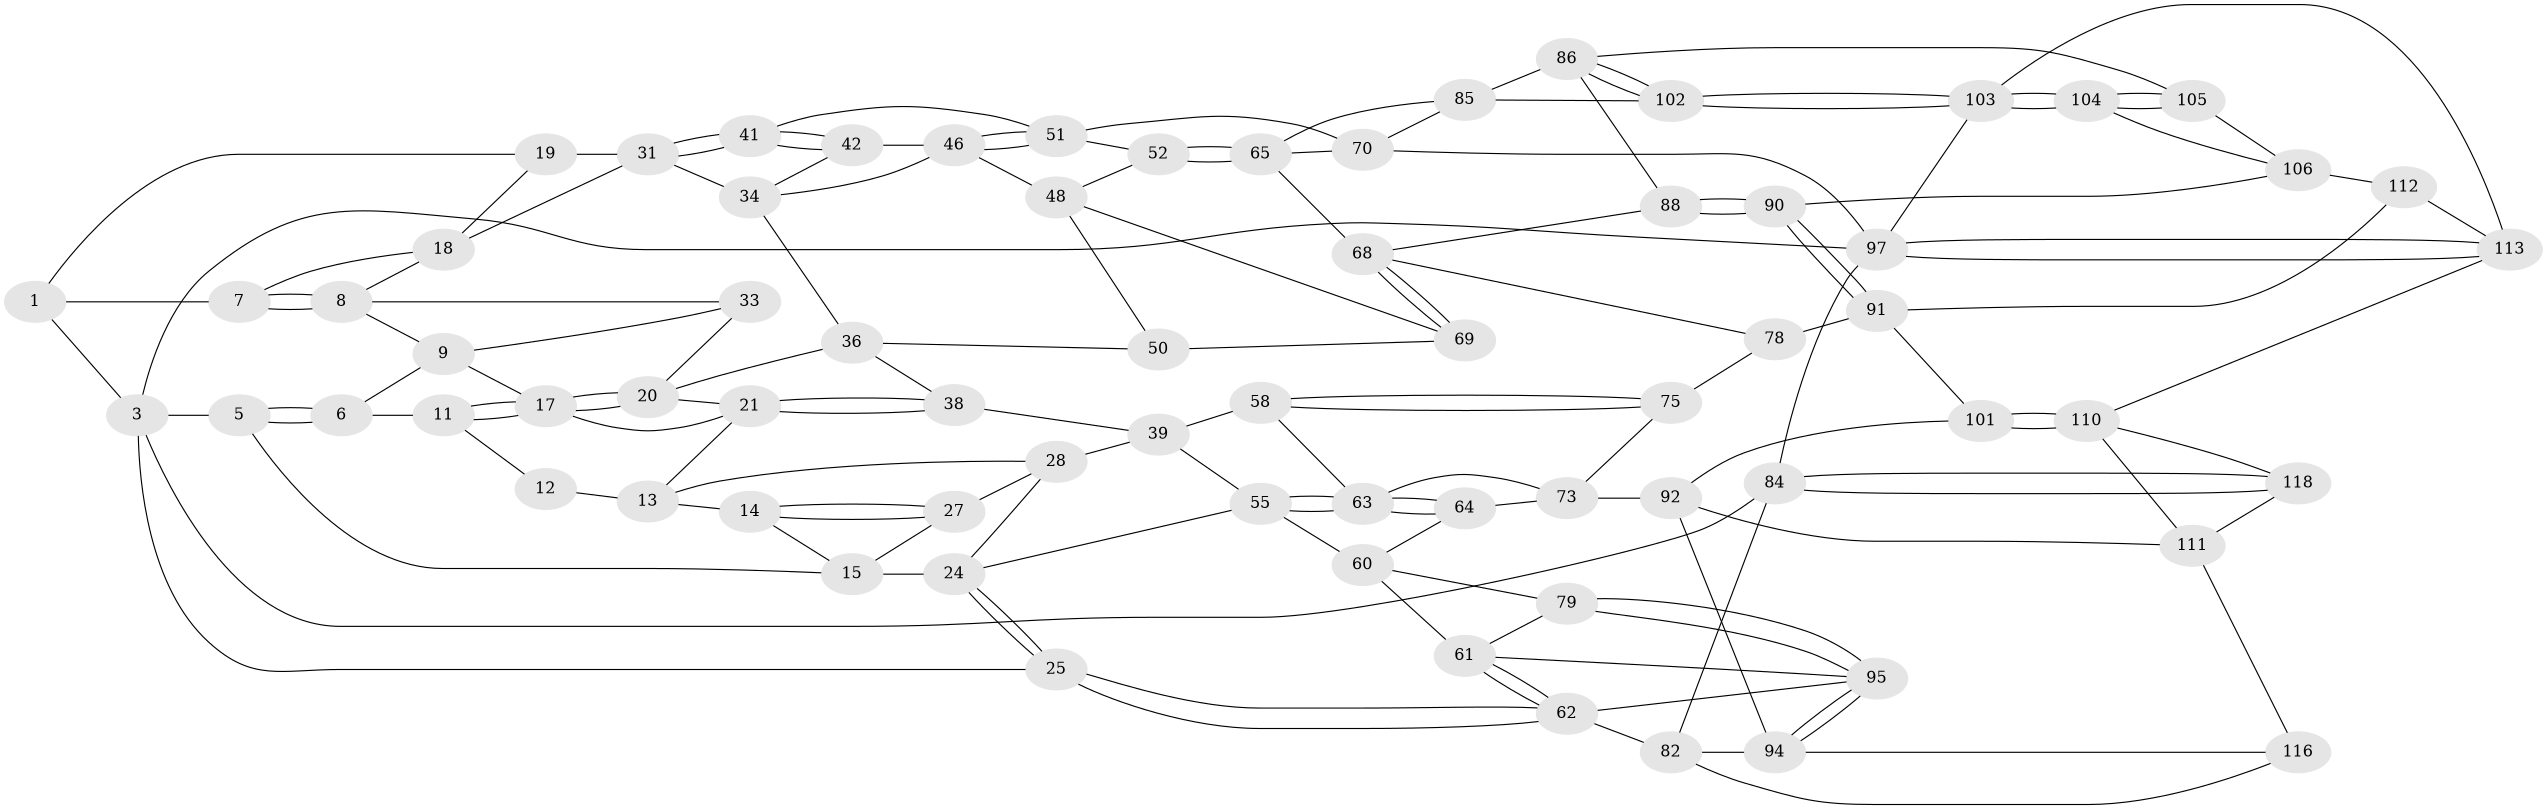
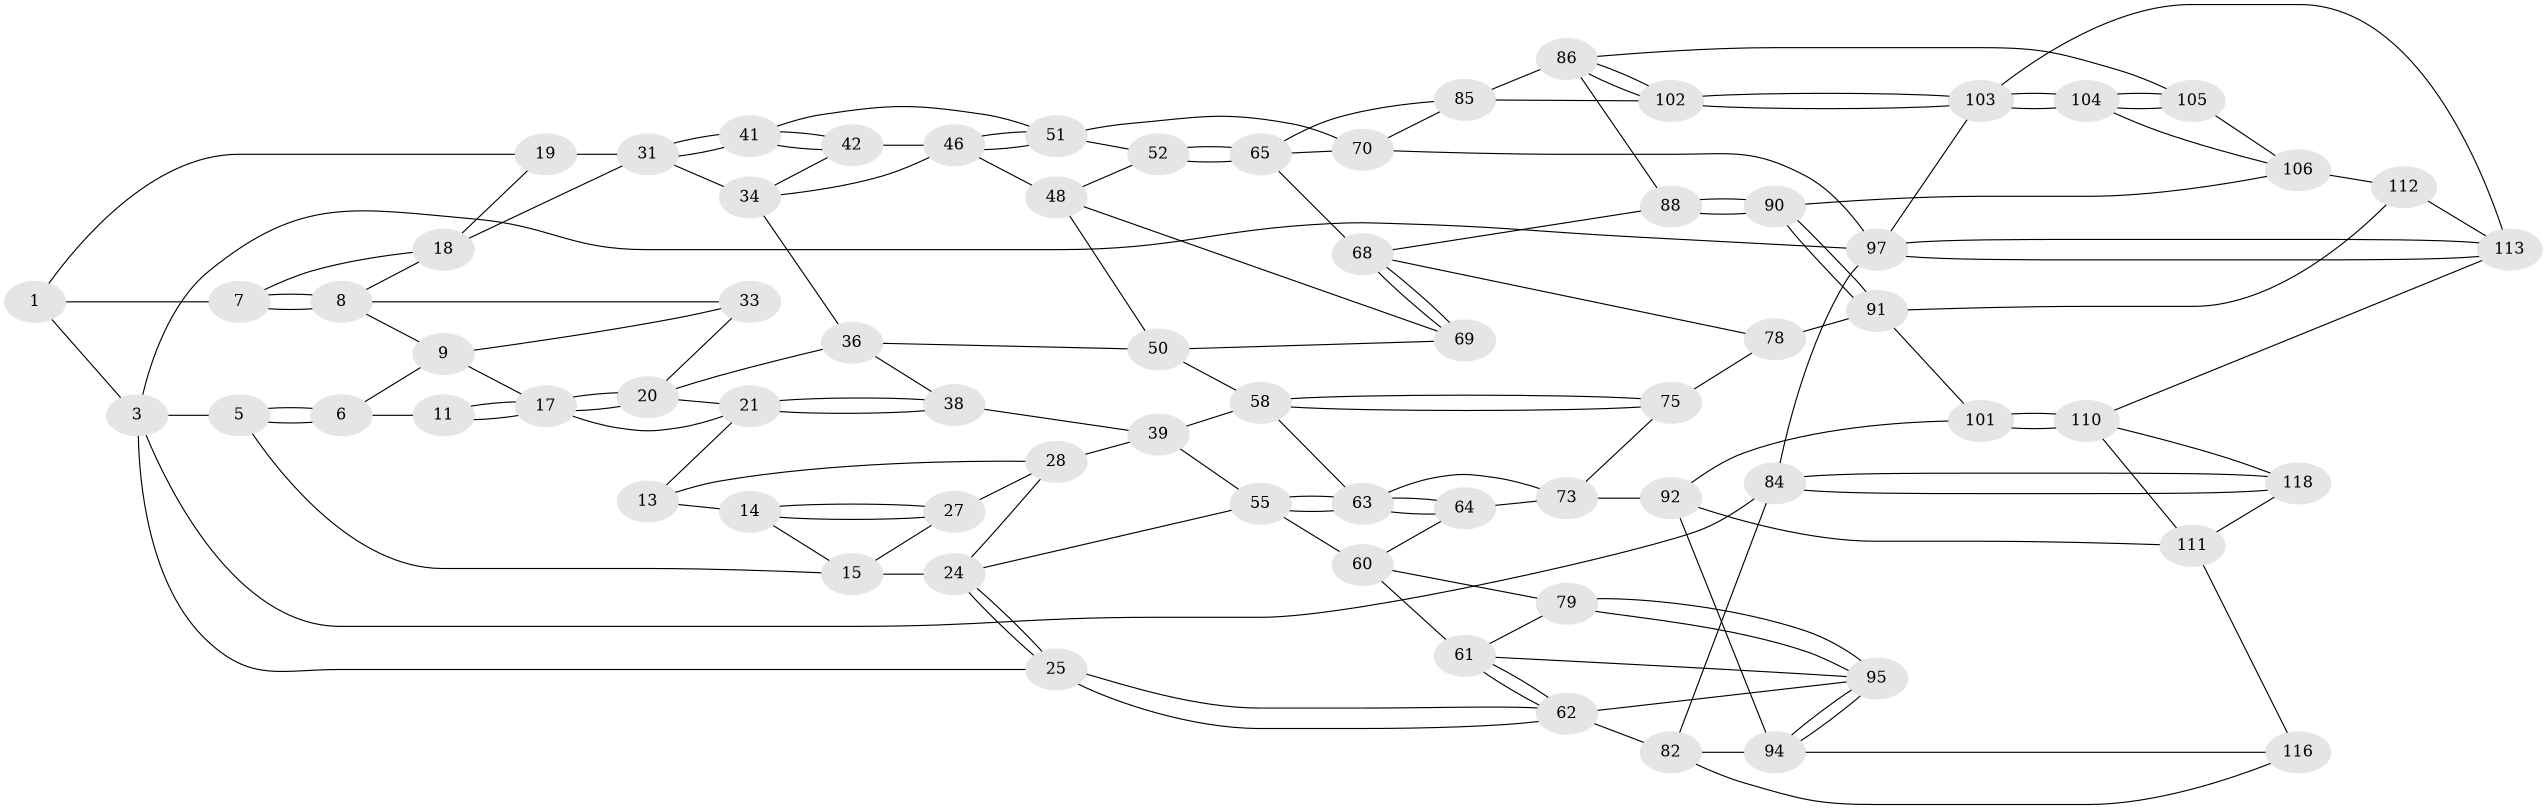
edge "50" -- "58": added
node "12": removed
